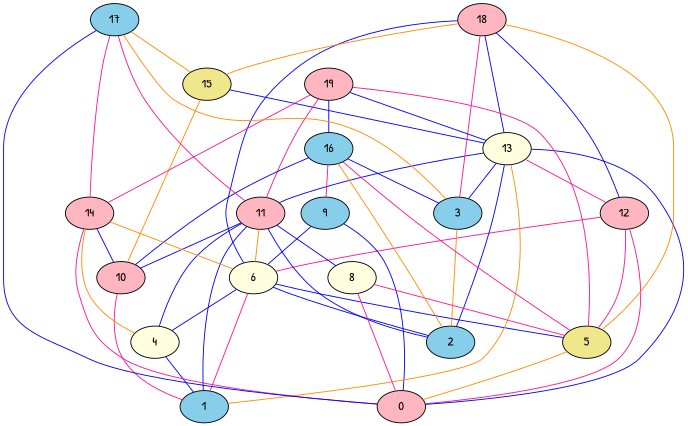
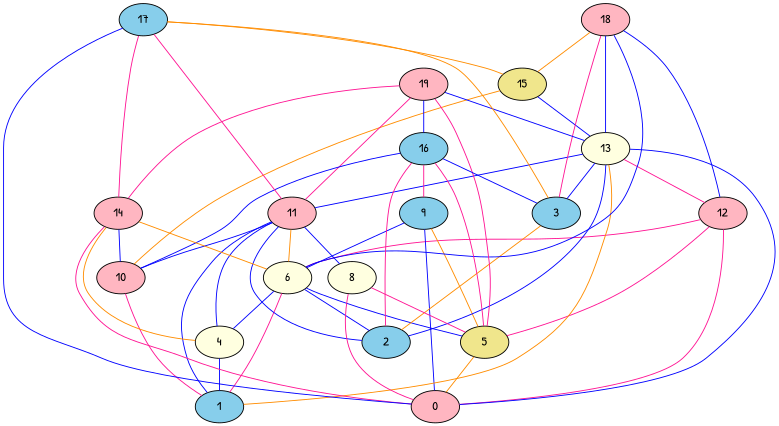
edge "18" -- "5": now "9" -- "5"
edge "16" -- "2": color darkorange -> deeppink
